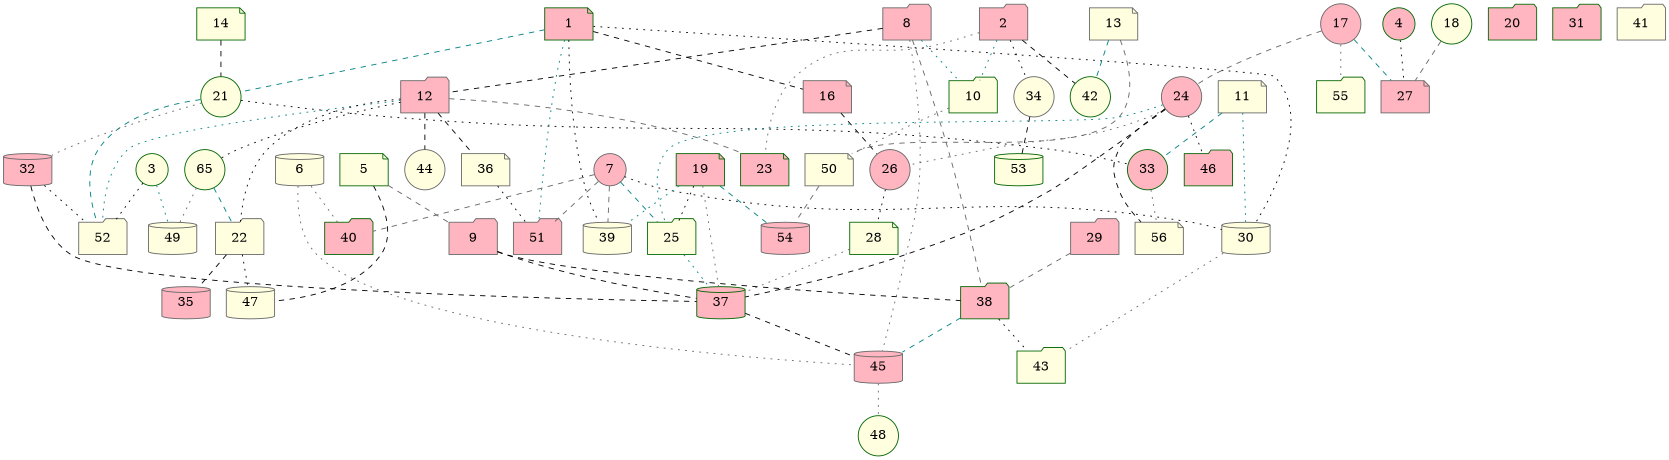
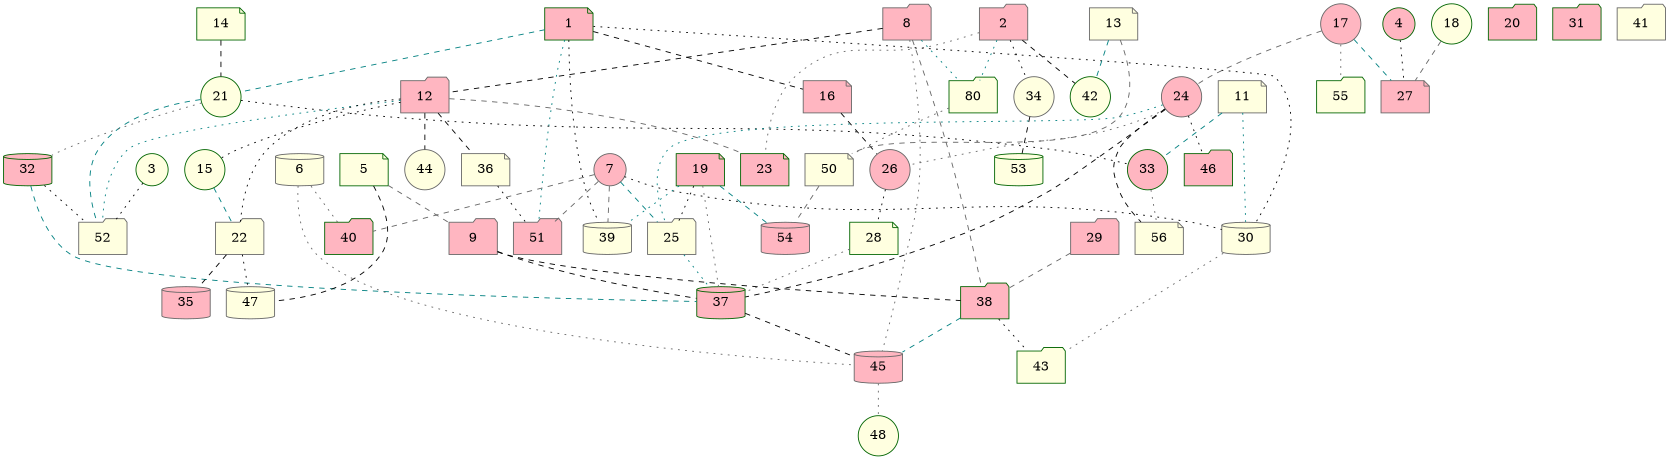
node "10": label "10" -> "80"
node "32": color gray40 -> darkgreen
node "65": label "65" -> "15"
node "49": removed
node "25": color darkgreen -> gray40
edge "32" -- "37": color black -> teal
